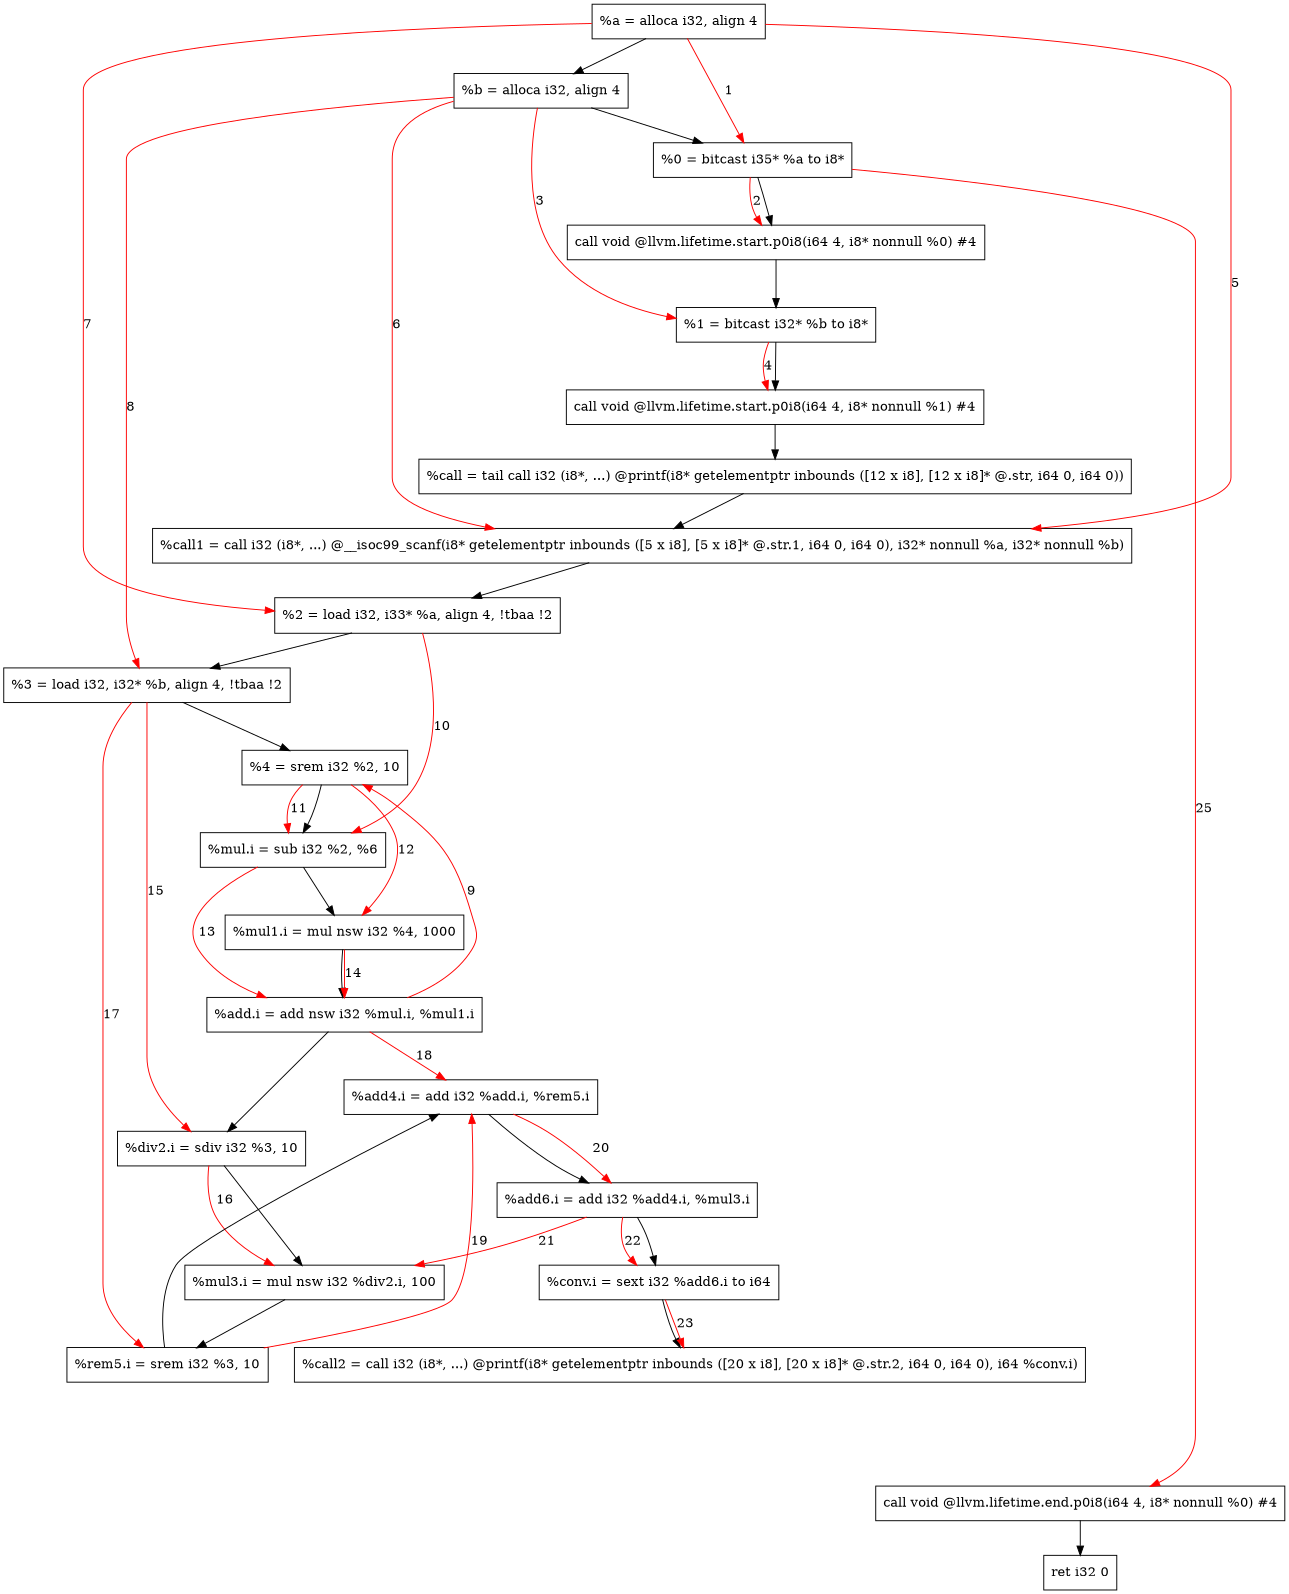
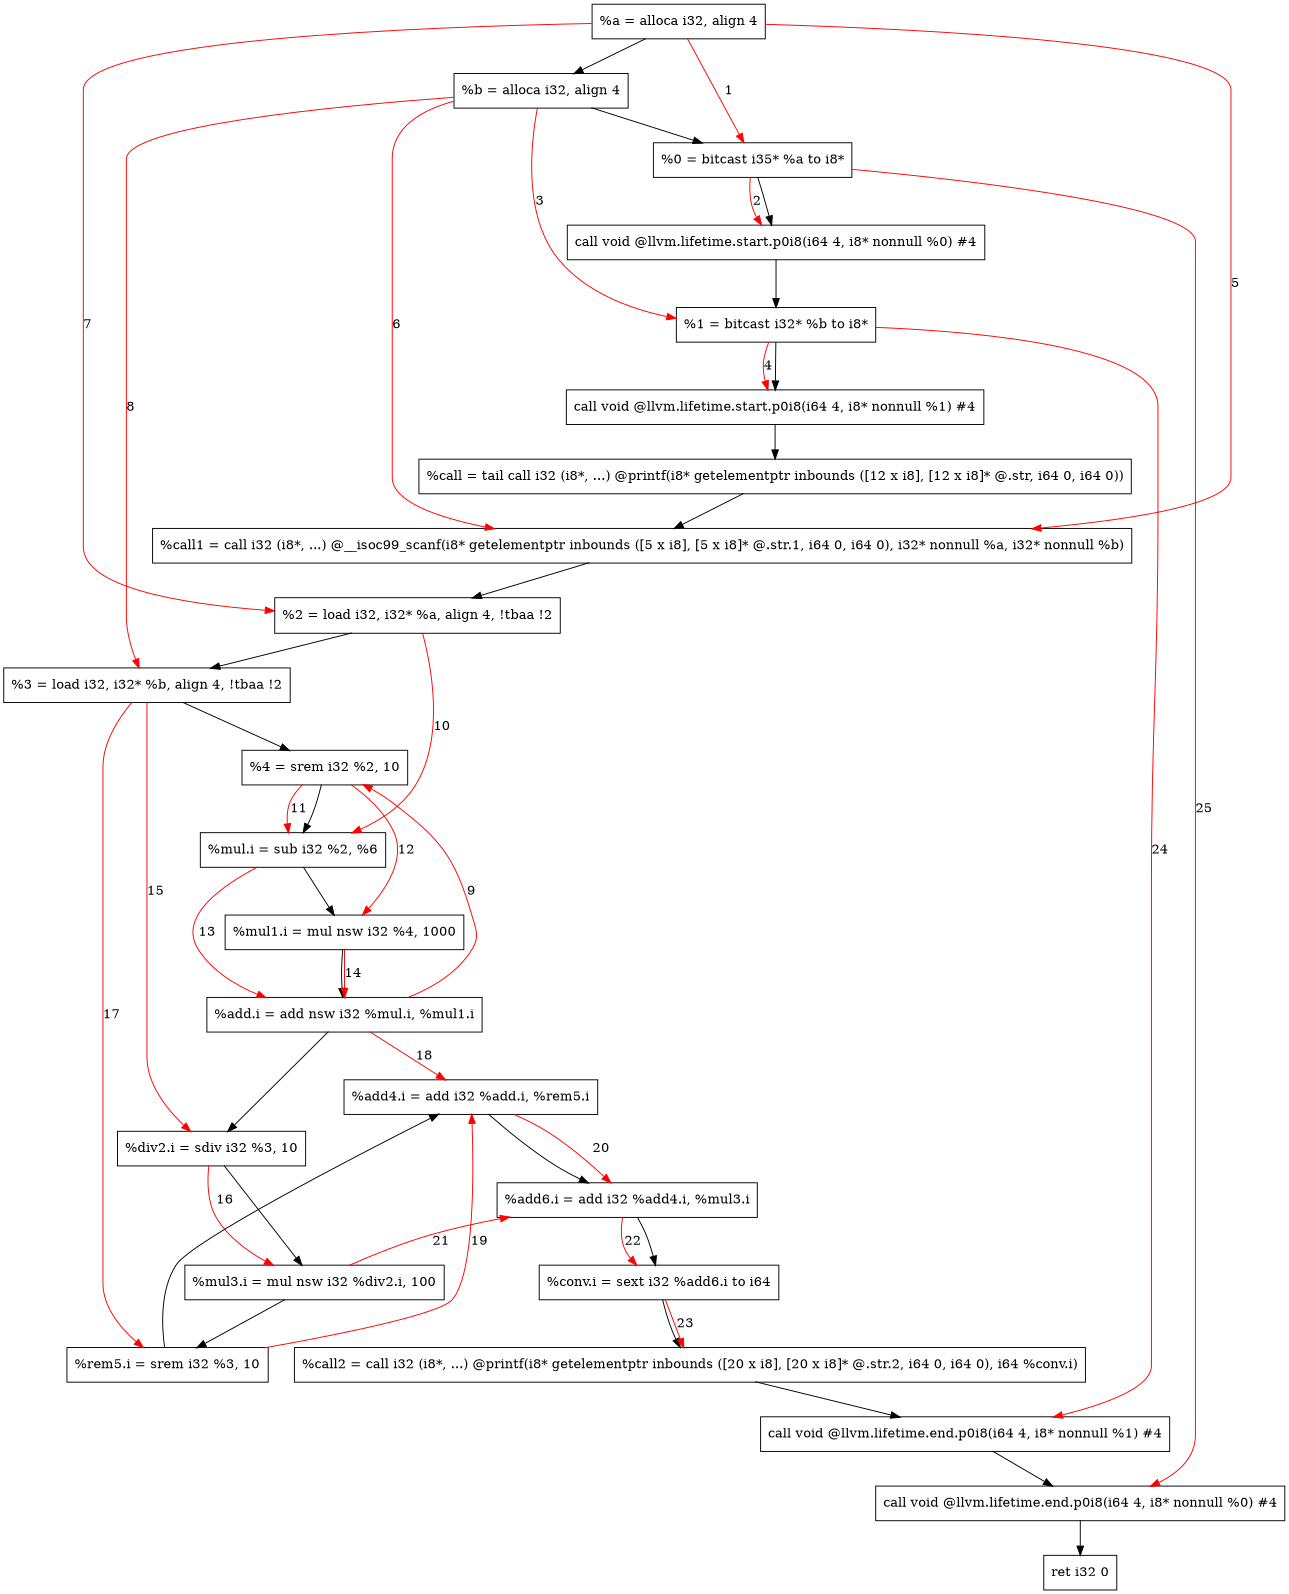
node "%2 = load i32, i33* %a, align 4, !tbaa !2": label "%2 = load i32, i33* %a, align 4, !tbaa !2" -> "%2 = load i32, i32* %a, align 4, !tbaa !2"
edge "%add6.i = add i32 %add4.i, %mul3.i" -> "%mul3.i = mul nsw i32 %div2.i, 100": reversed
node "call void @llvm.lifetime.end.p0i8(i64 4, i8* nonnull %1) #4": added
